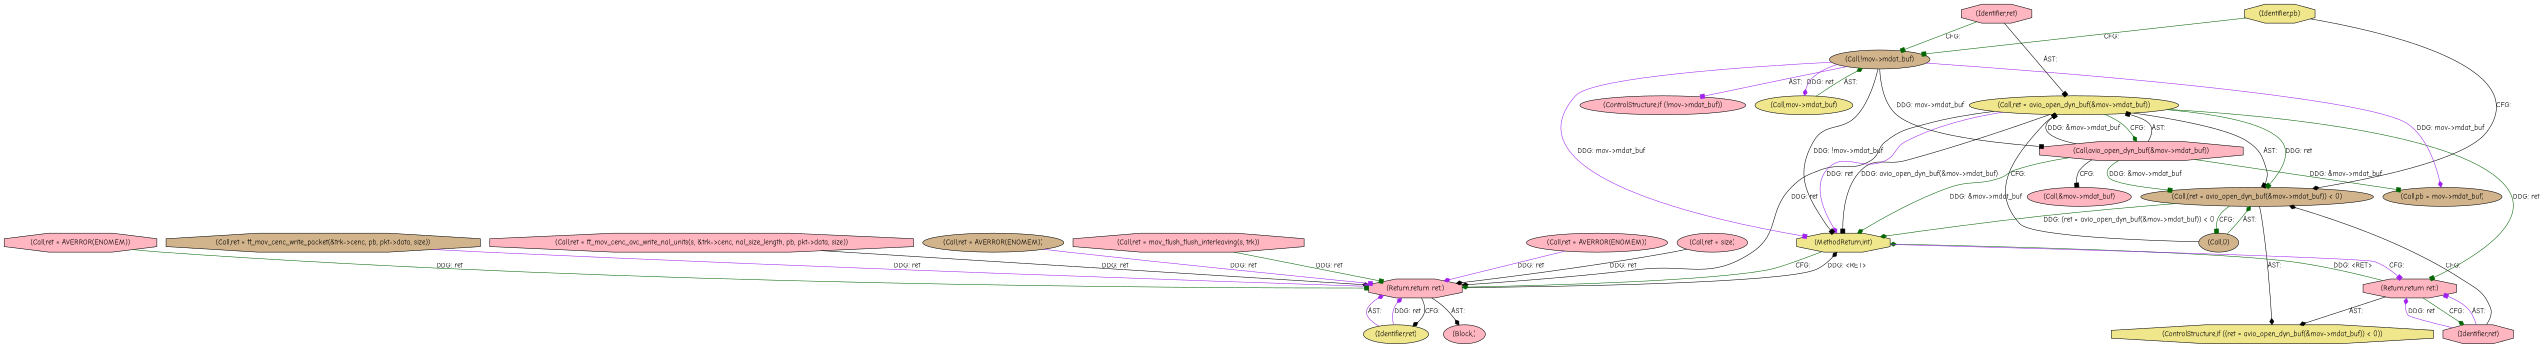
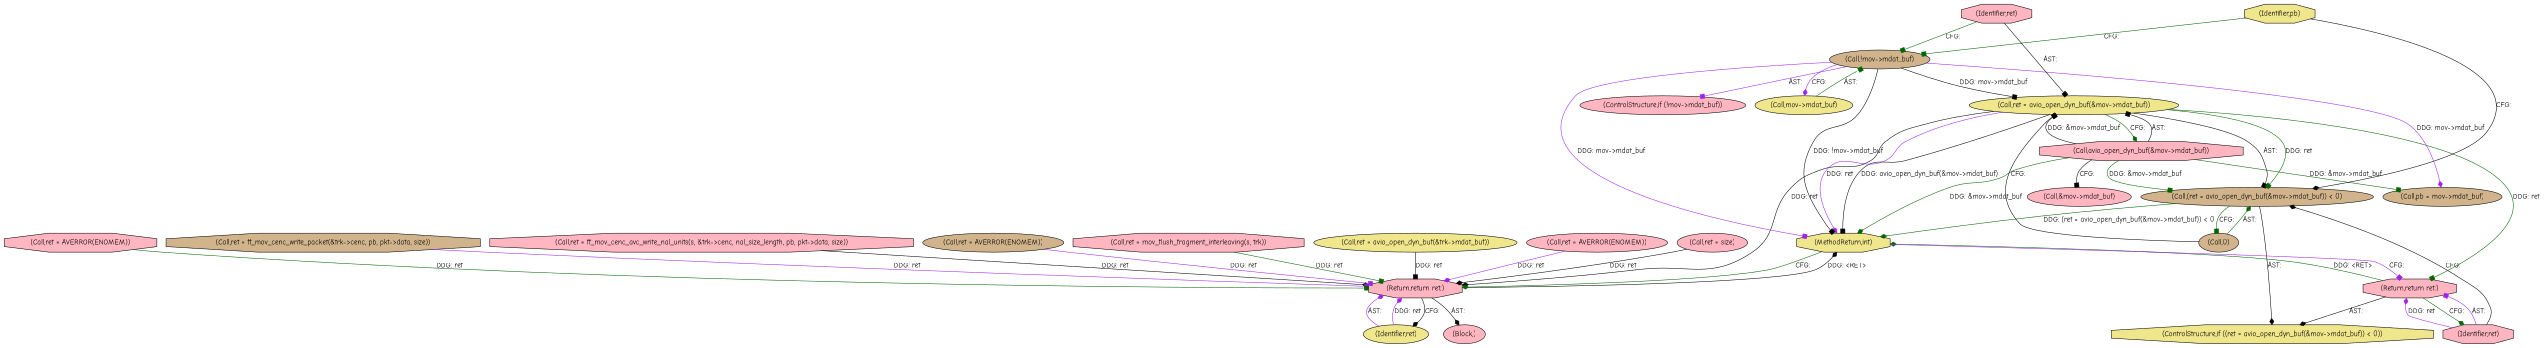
edge "(Call,!mov->mdat_buf)" -> "(Call,mov->mdat_buf)": label "DDG: ret" -> "CFG: "
edge "(Call,mov->mdat_buf)" -> "(Call,!mov->mdat_buf)": arrowhead diamond -> box
edge "(Call,!mov->mdat_buf)" -> "(Call,avio_open_dyn_buf(&mov->mdat_buf))": now "(Call,!mov->mdat_buf)" -> "(Call,ret = avio_open_dyn_buf(&mov->mdat_buf))"
node "(Call,ret = mov_flush_flush_interleaving(s, trk))": label "(Call,ret = mov_flush_flush_interleaving(s, trk))" -> "(Call,ret = mov_flush_fragment_interleaving(s, trk))"
node "(Call,ret = avio_open_dyn_buf(&trk->mdat_buf))": added
